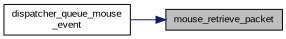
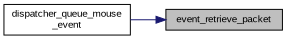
node "mouse_retrieve_packet": label "mouse_retrieve_packet" -> "event_retrieve_packet"
